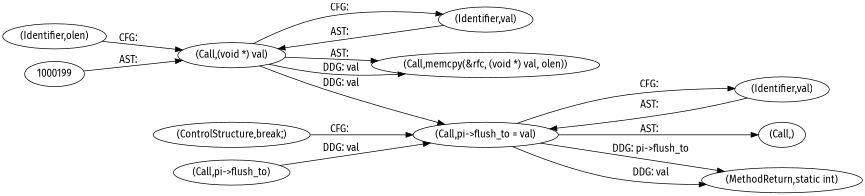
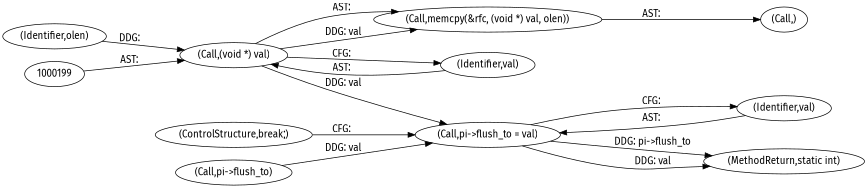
edge "(Identifier,olen)" -> "(Call,(void *) val)": label "CFG: " -> "DDG: "
edge "(Call,pi->flush_to = val)" -> "(Call,)": now "(Call,memcpy(&rfc, (void *) val, olen))" -> "(Call,)"
